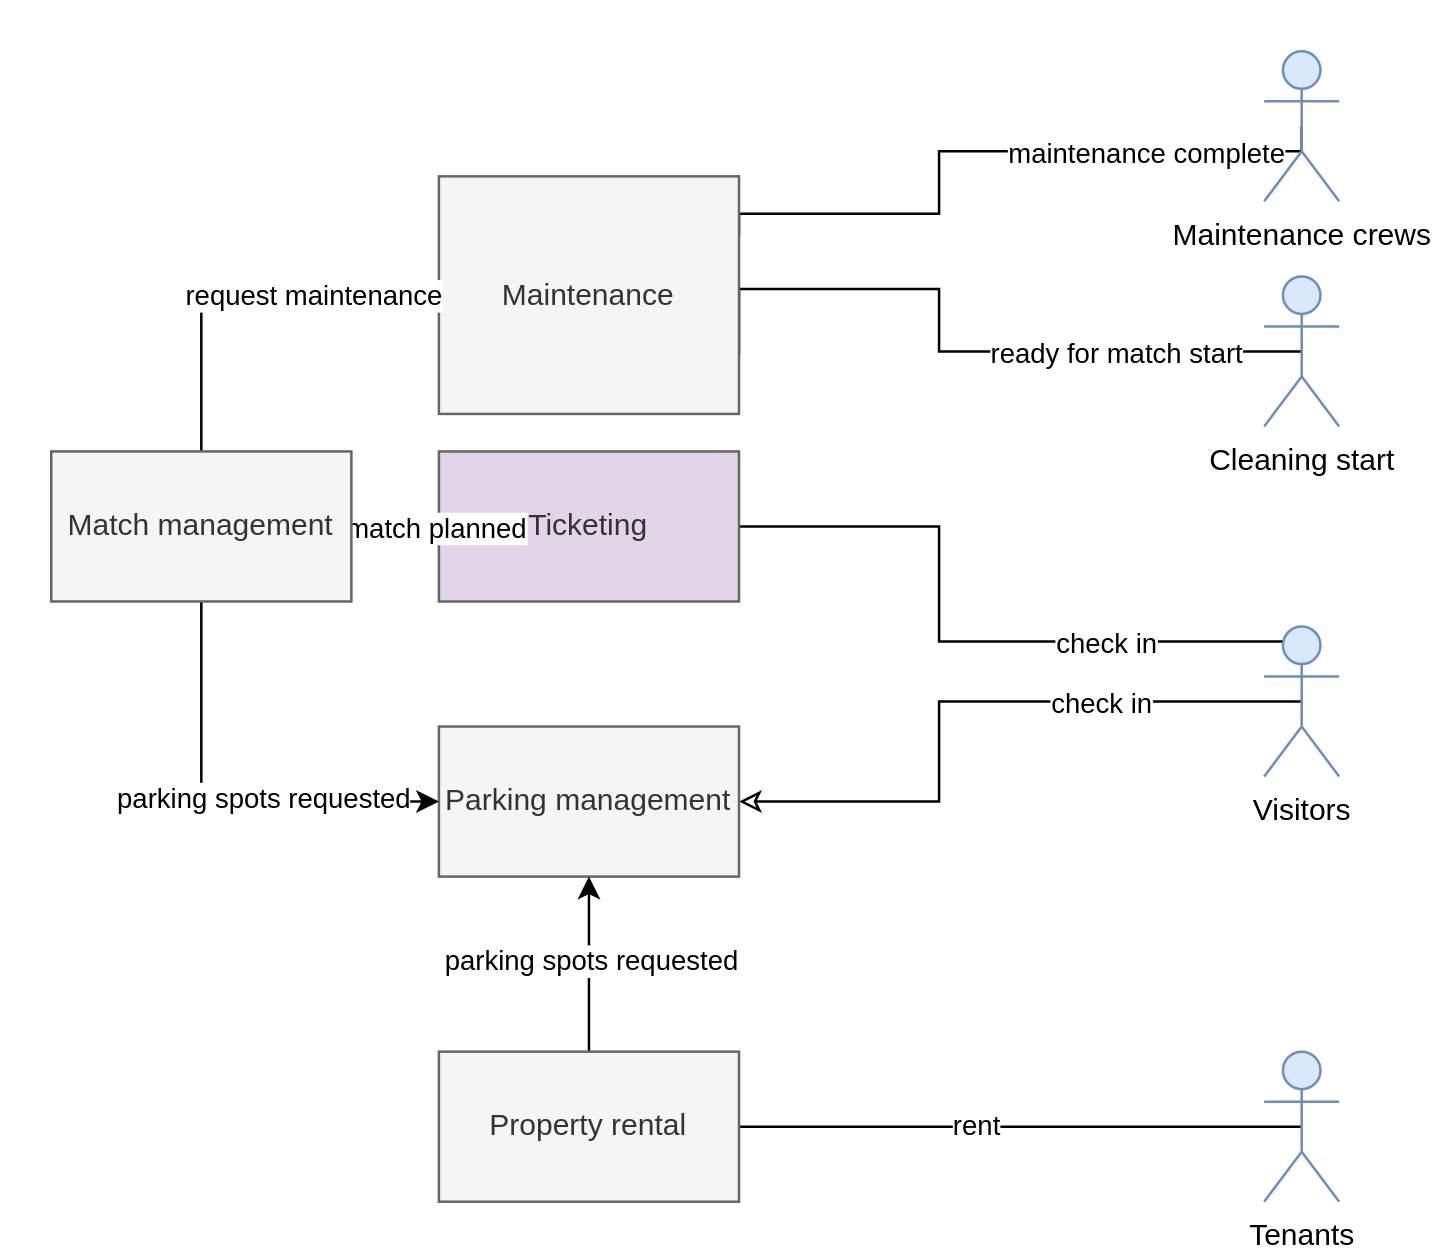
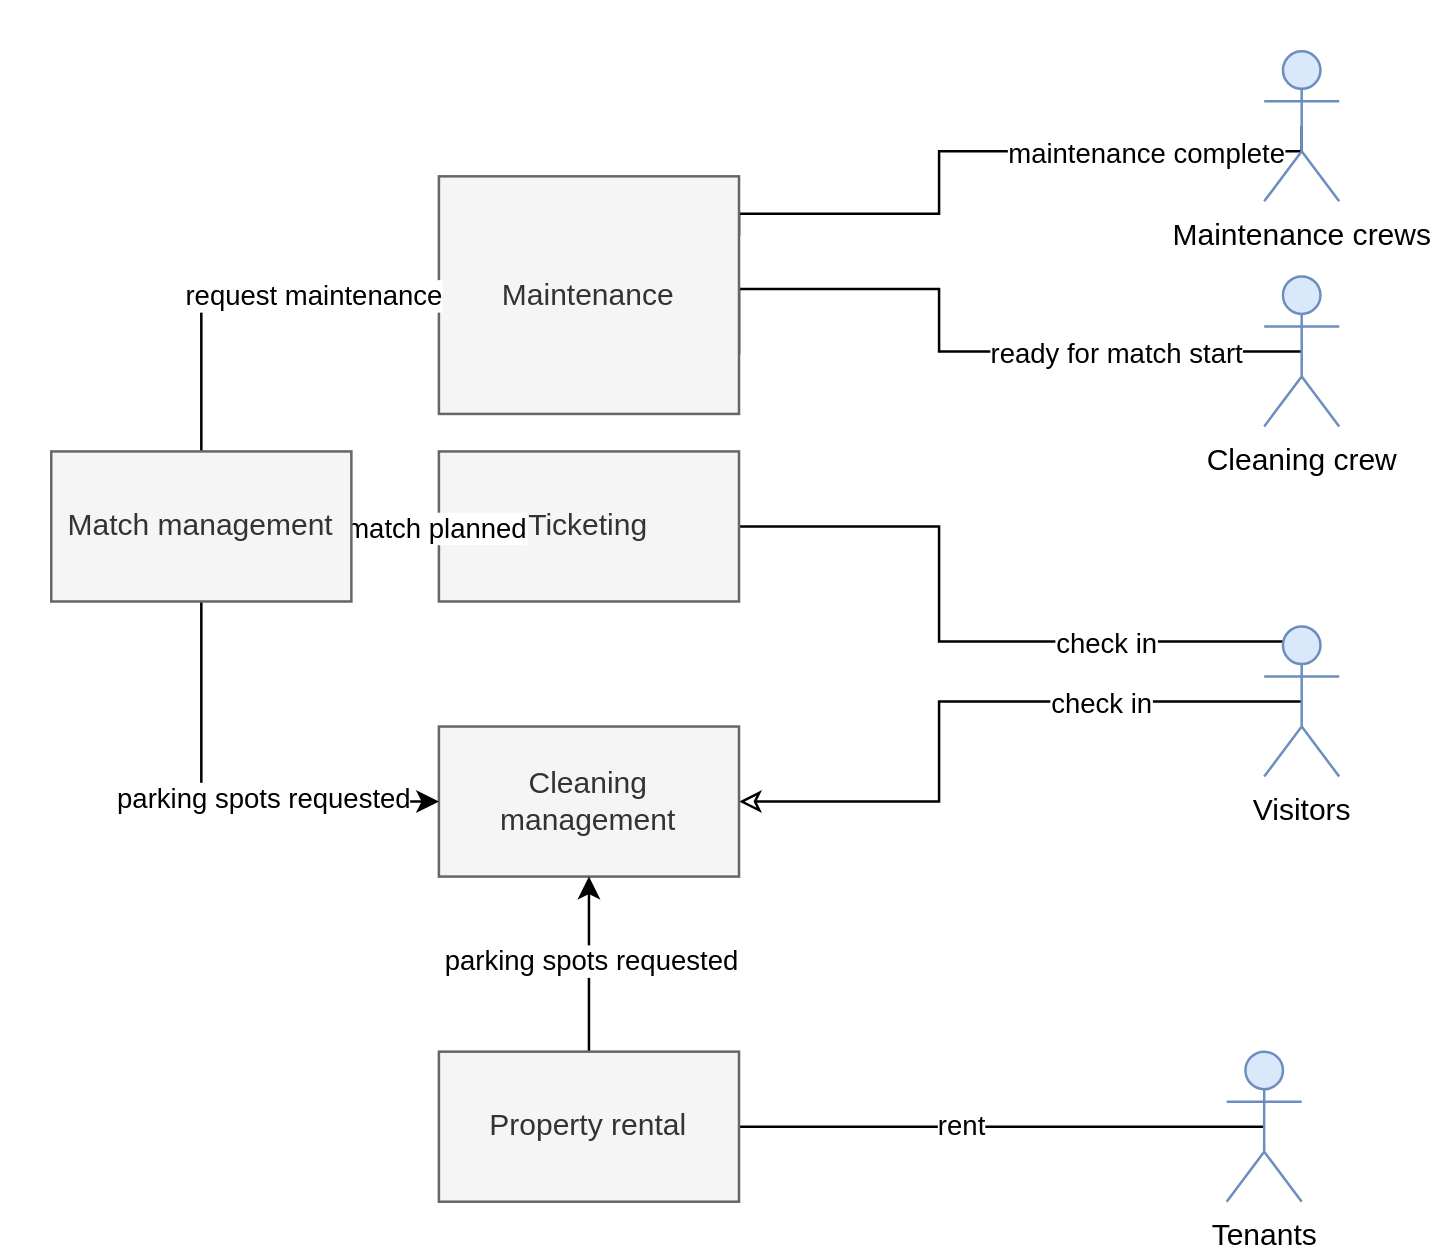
node "Cleaning start": label "Cleaning start" -> "Cleaning crew"
node "Ticketing": fillcolor #e1d5e7 -> #f5f5f5
node "Parking management": label "Parking management" -> "Cleaning management"
node "Tenants": moved (1301, 1126) -> (1264, 1126)
